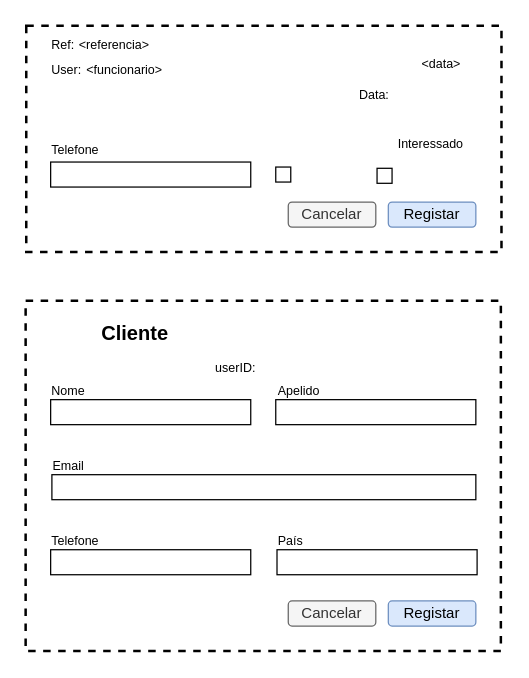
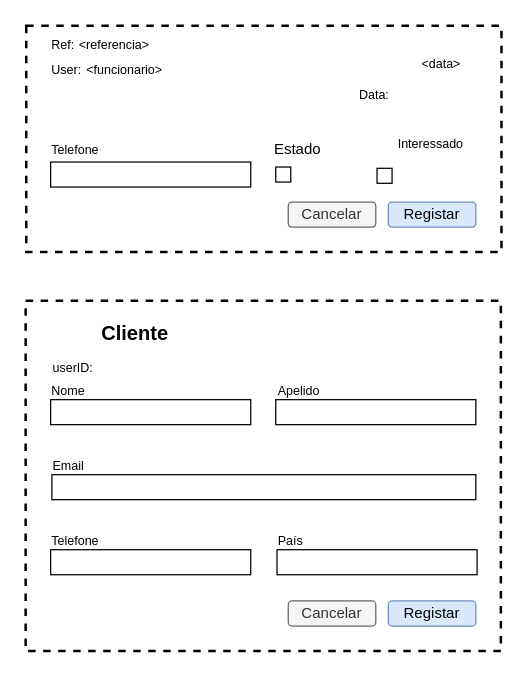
node "Estado": added
node "userID:": moved (239, 362) -> (77, 362)
